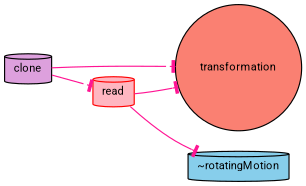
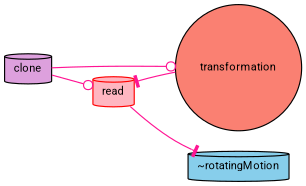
edge "clone" -> "transformation": arrowhead tee -> odot
edge "clone" -> "read": arrowhead tee -> odot
edge "read" -> "transformation": reversed
